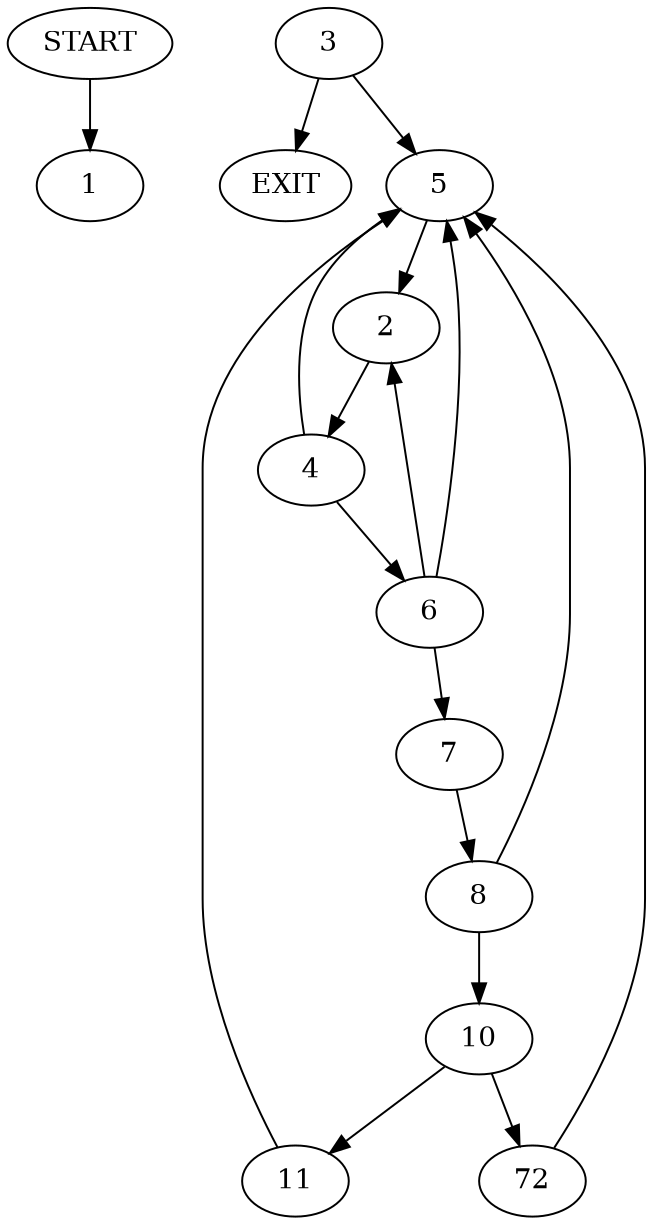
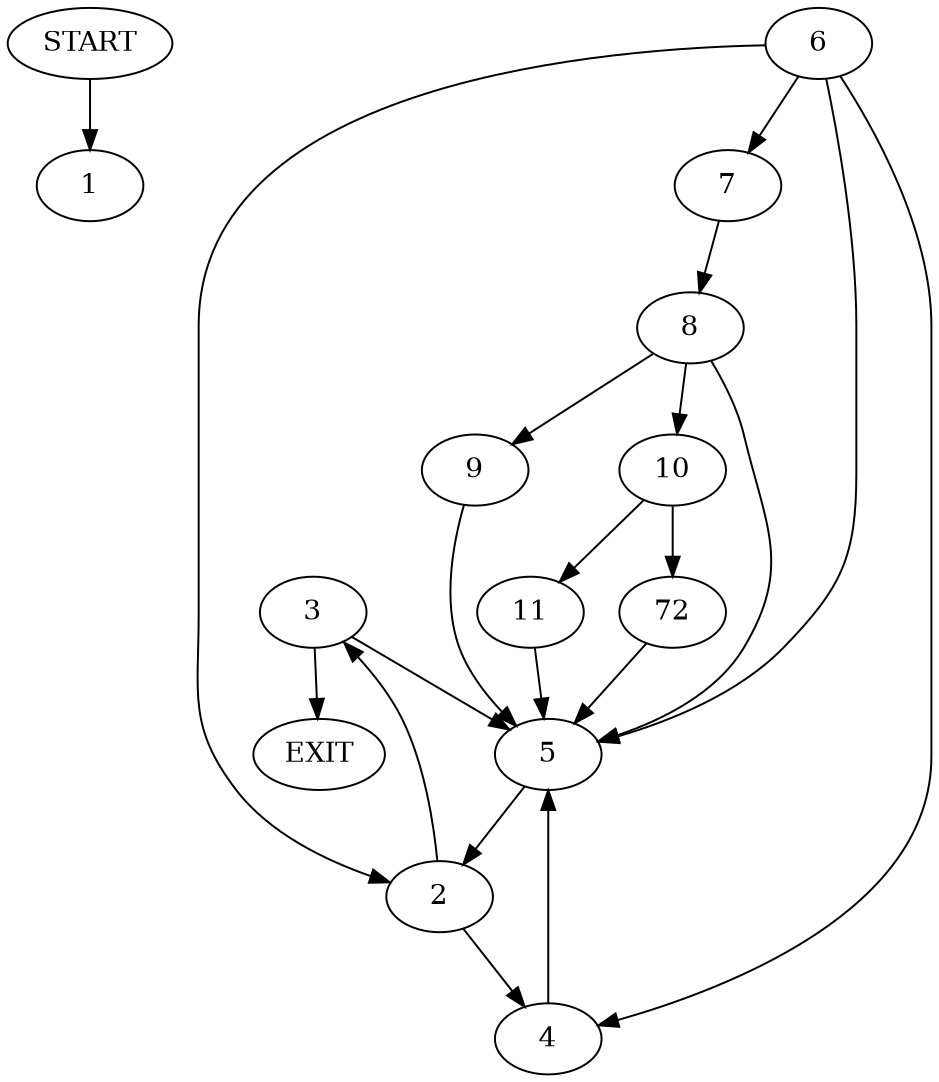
node "9": added
edge "4" -> "6": reversed
edge "2" -> "3": added
